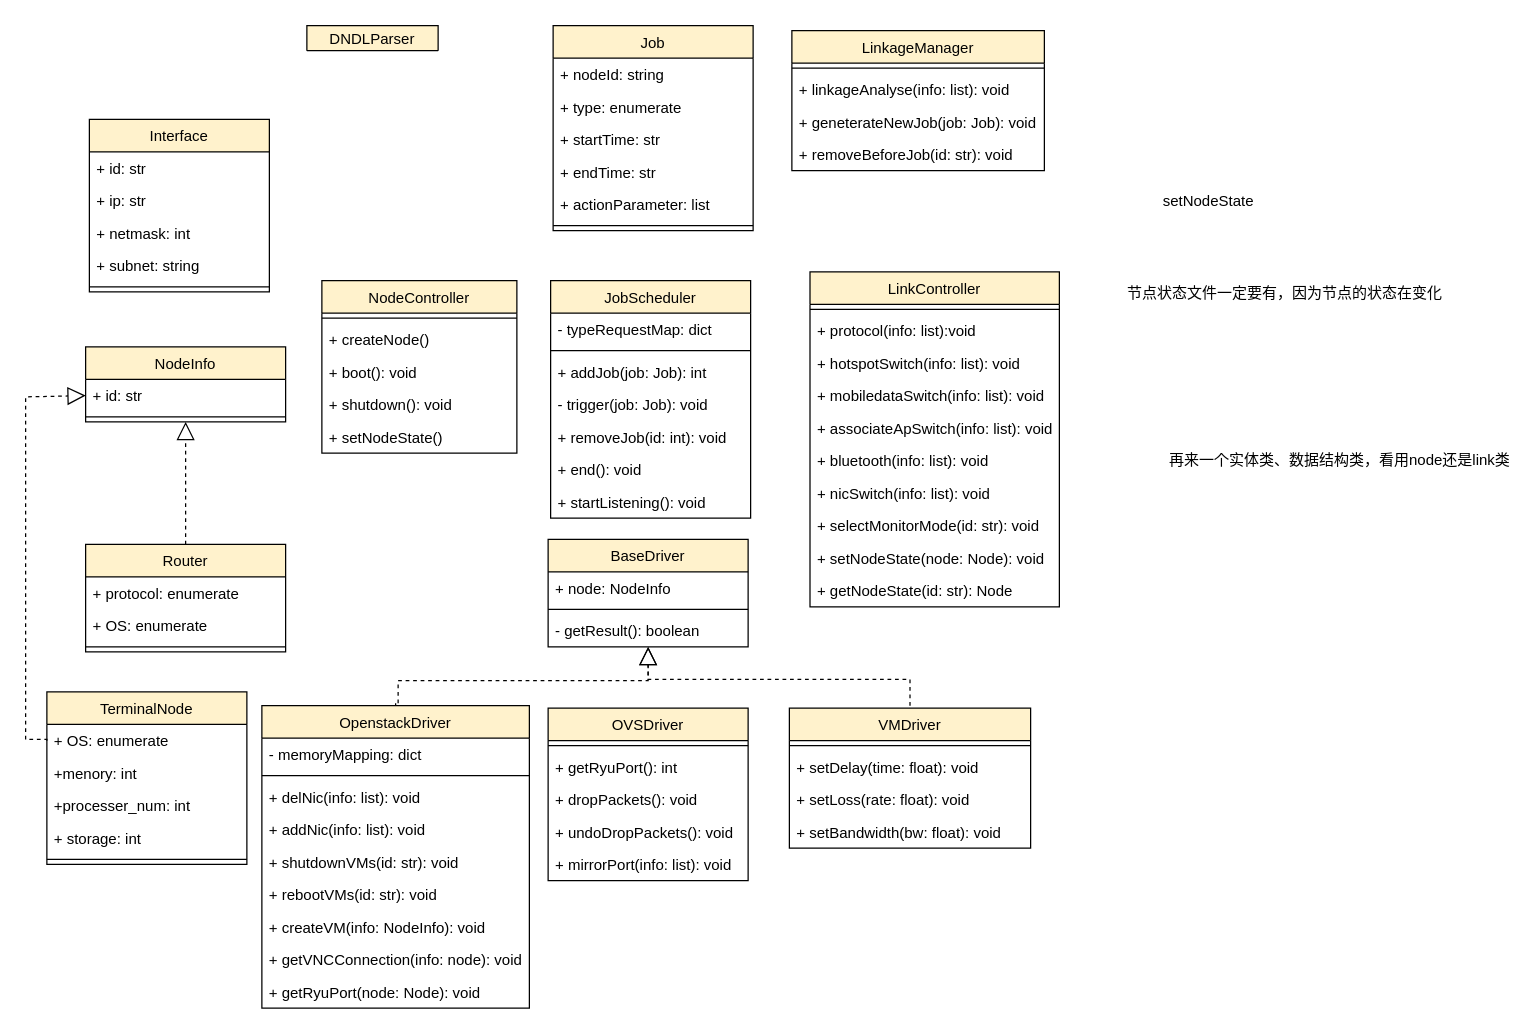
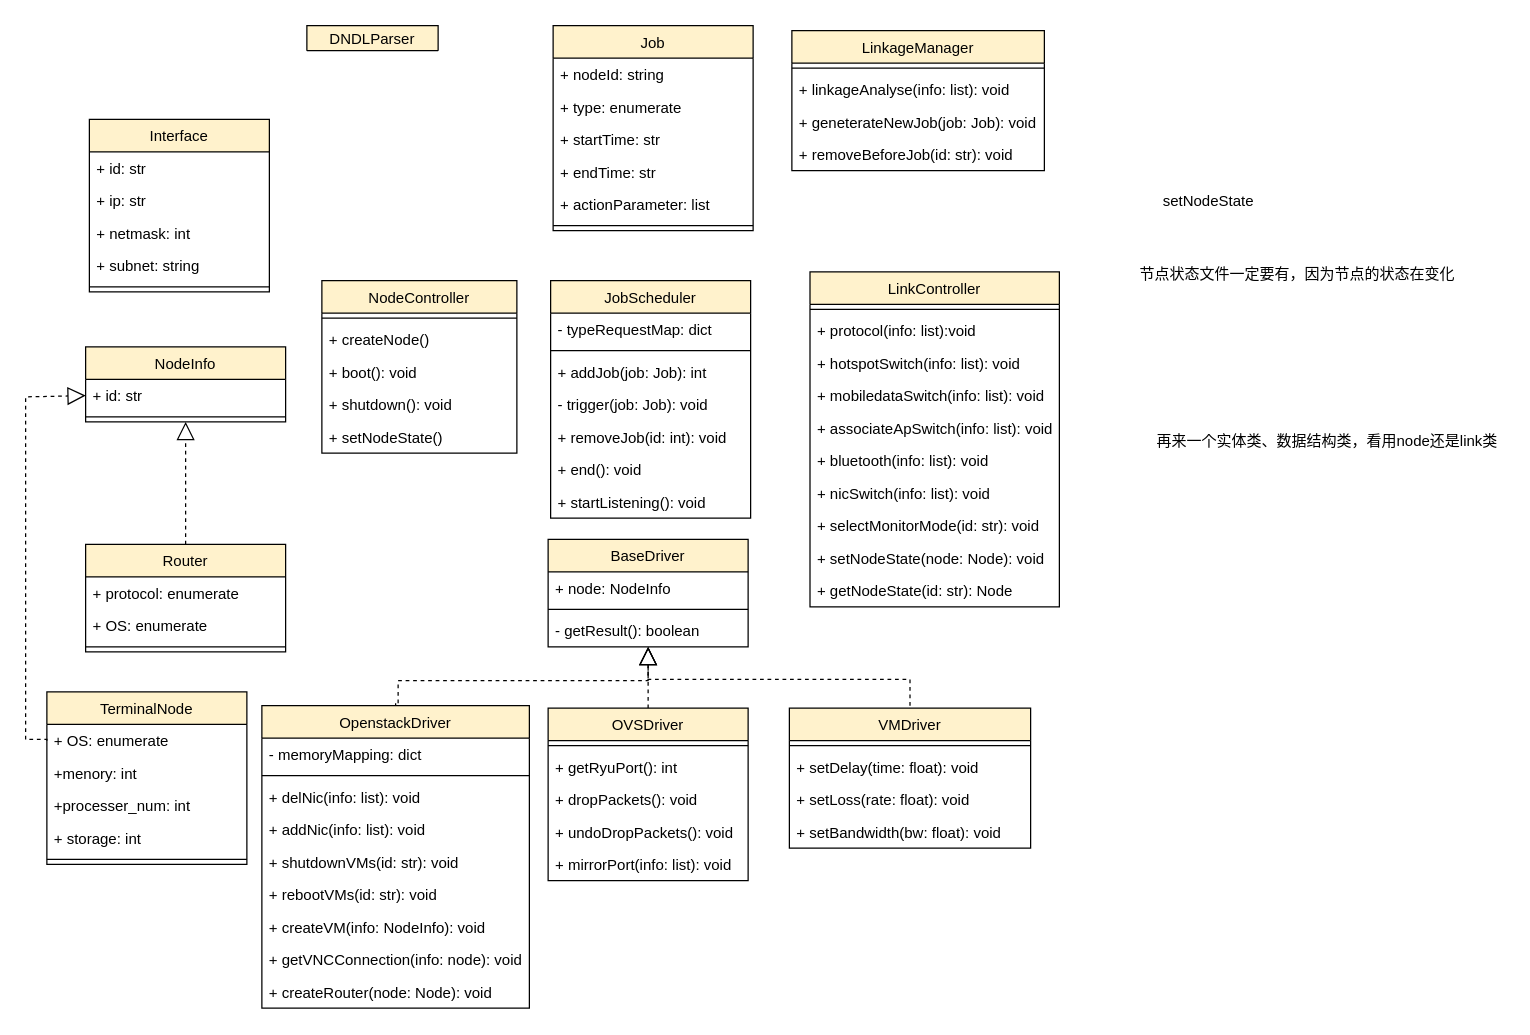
node "节点状态文件一定要有，因为节点的状态在变化": moved (1284, 293) -> (1297, 274)
node "再来一个实体类、数据结构类，看用node还是link类": moved (1339, 461) -> (1326, 442)
edge "OVSDriver" -> "- getResult(): boolean": added
node "+ getRyuPort(node: Node): void": label "+ getRyuPort(node: Node): void" -> "+ createRouter(node: Node): void"
